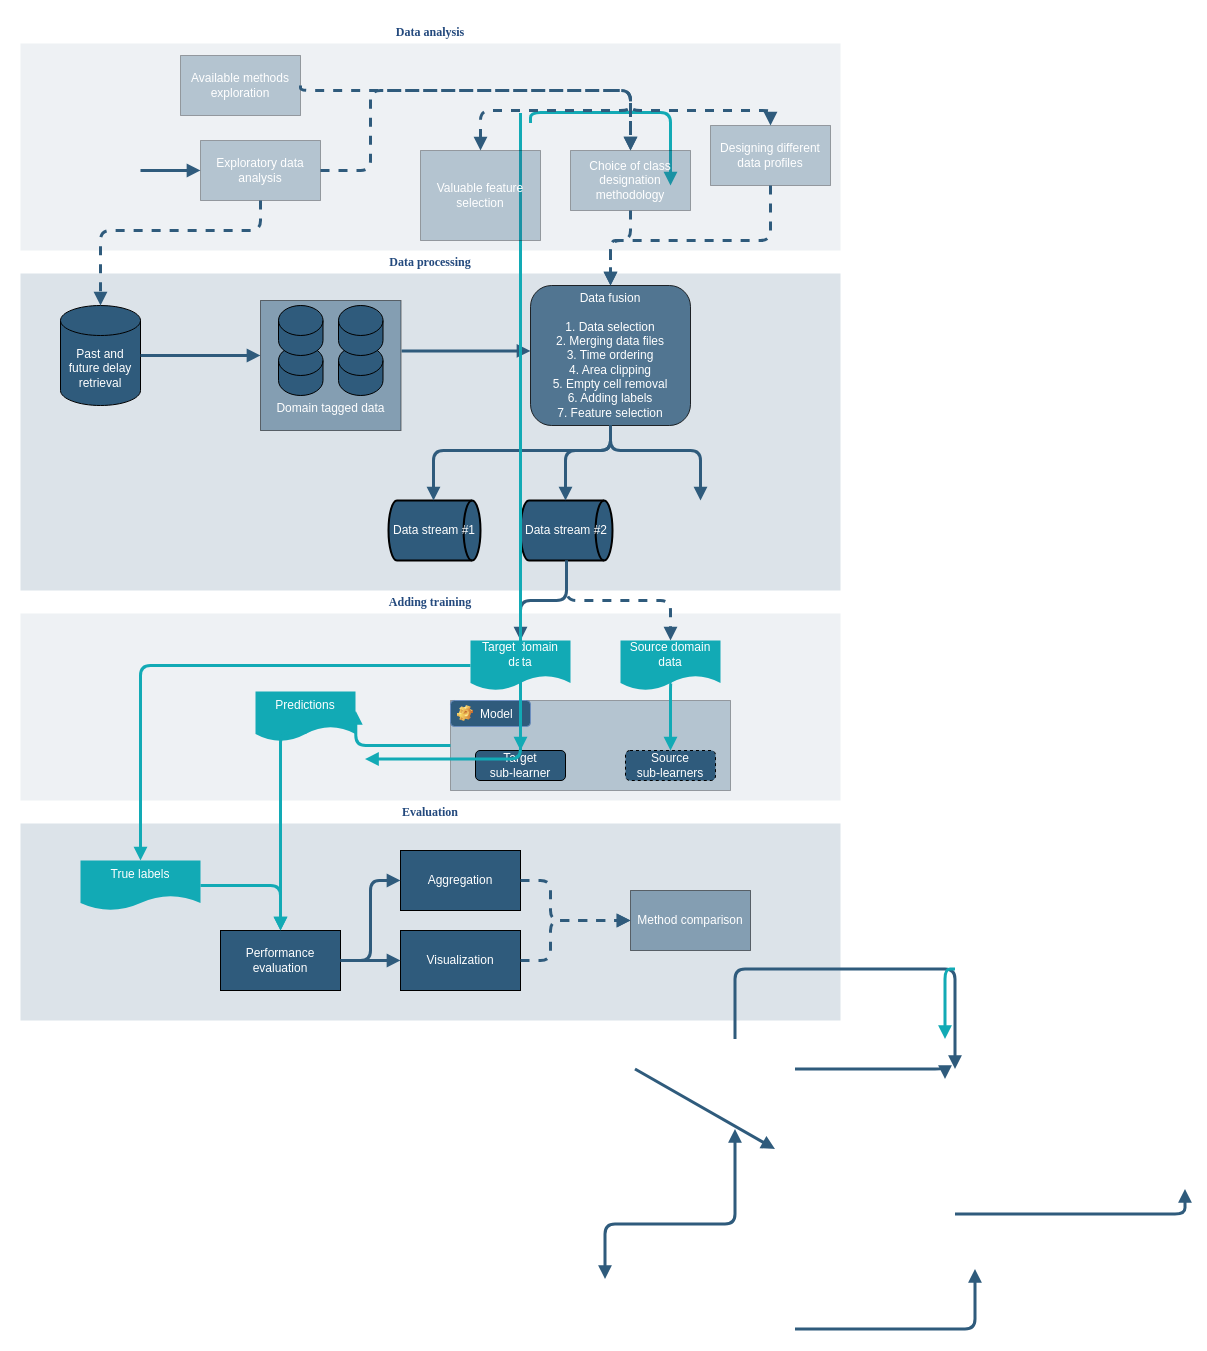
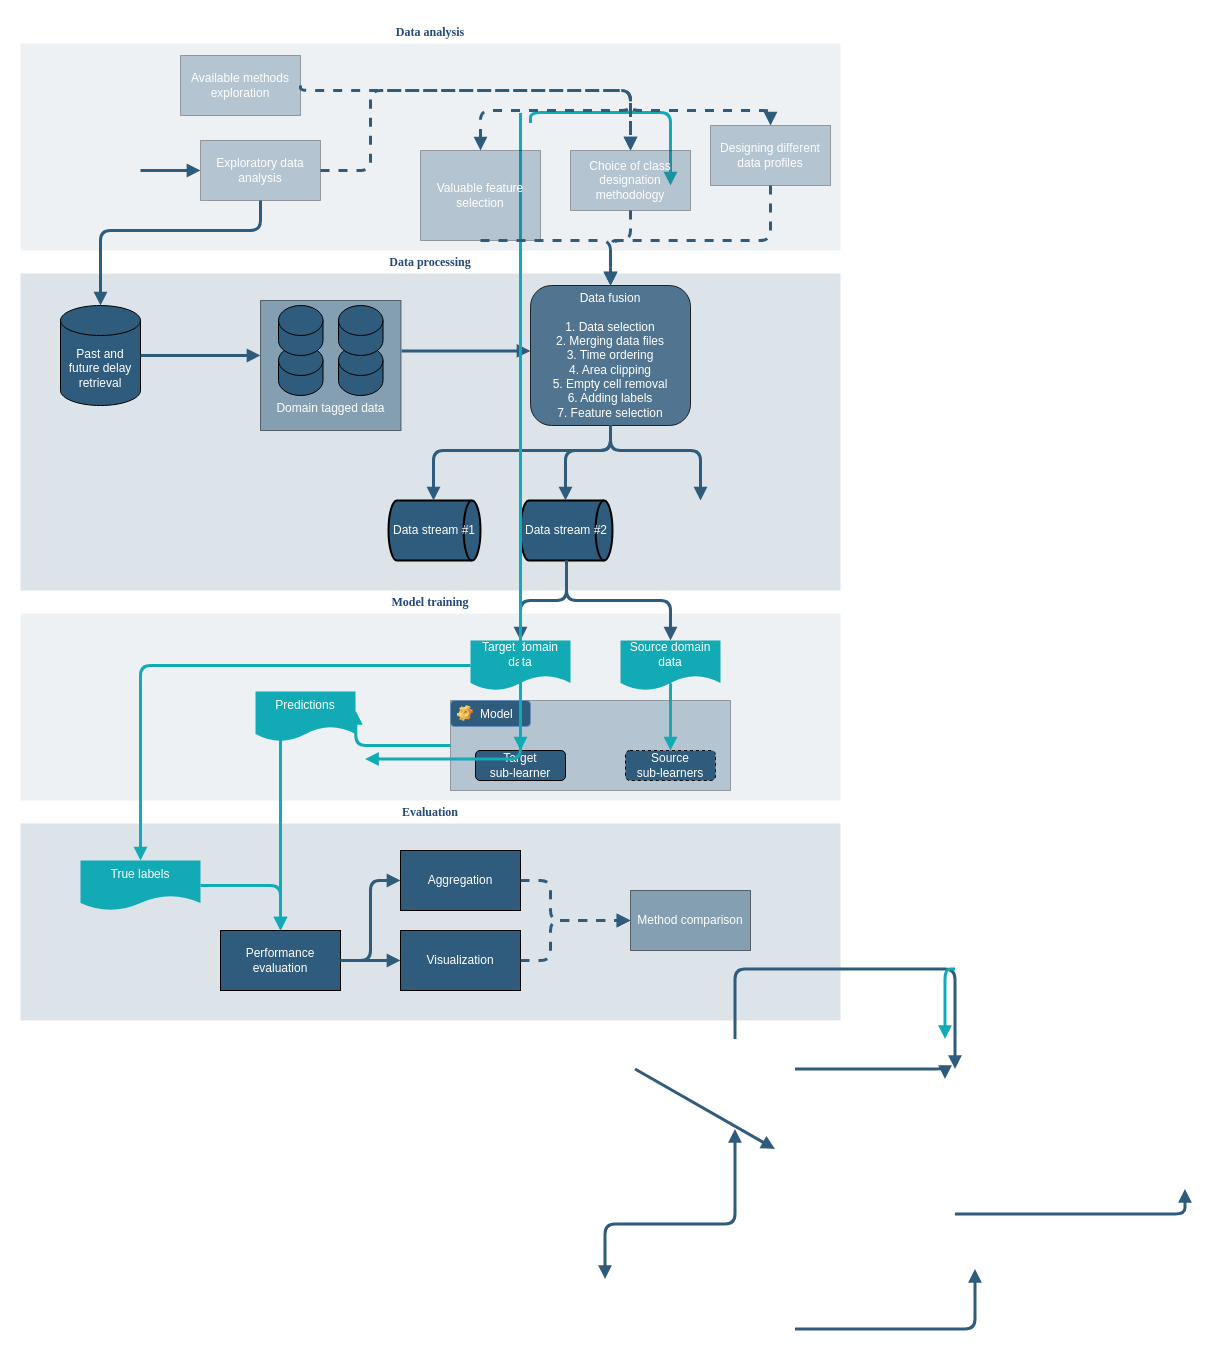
edge "Exploratory data analysis" -> "Past and future delay retrieval": style dashed -> solid
edge "Valuable feature selection" -> "Data fusion 1. Data selection 2. Merging data files 3. Time ordering 4. Area clipping 5. Empty cell removal 6. Adding labels 7. Feature selection": added
edge "Data stream #2" -> "Source domain data": style dashed -> solid
node "Adding training": label "Adding training" -> "Model training"
